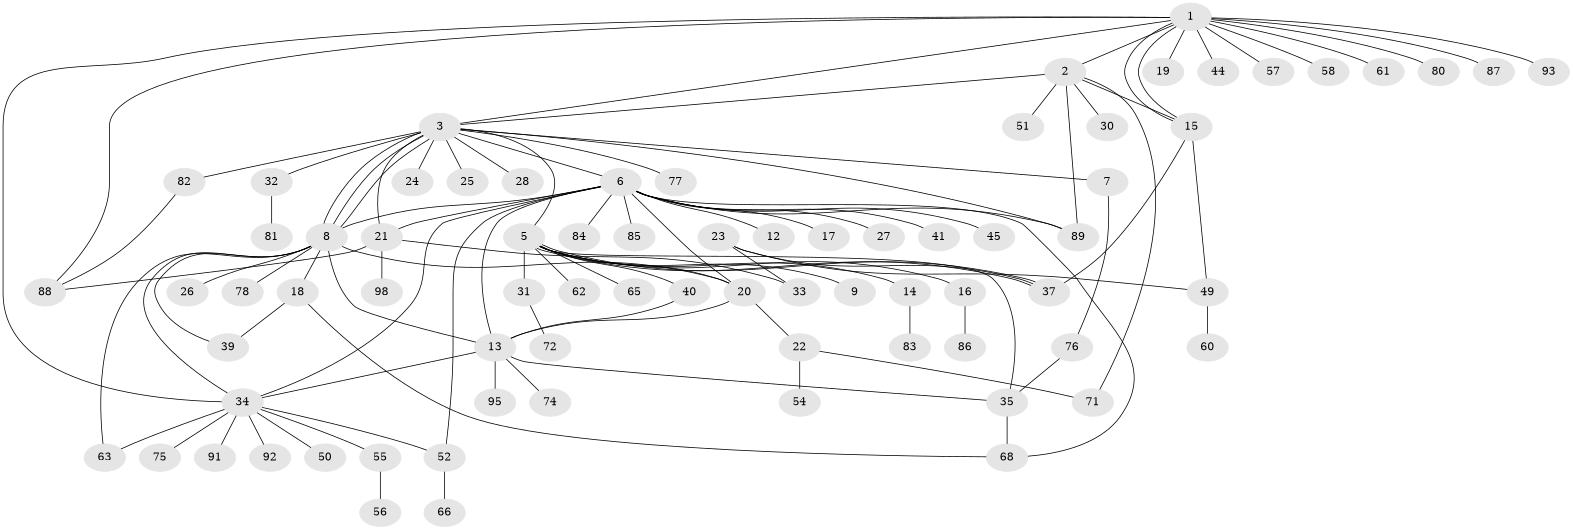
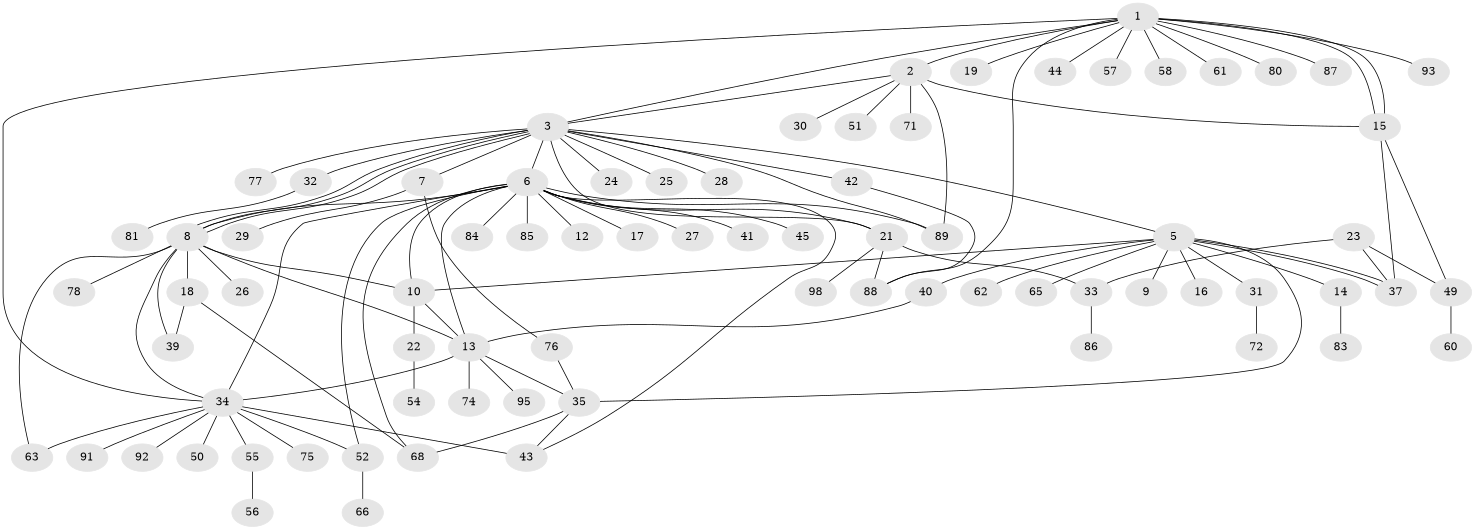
node "82": label "82" -> "42"
node "29": added
node "20": label "20" -> "10"
edge "16" -- "86": now "33" -- "86"
edge "22" -- "71": removed
node "43": added
